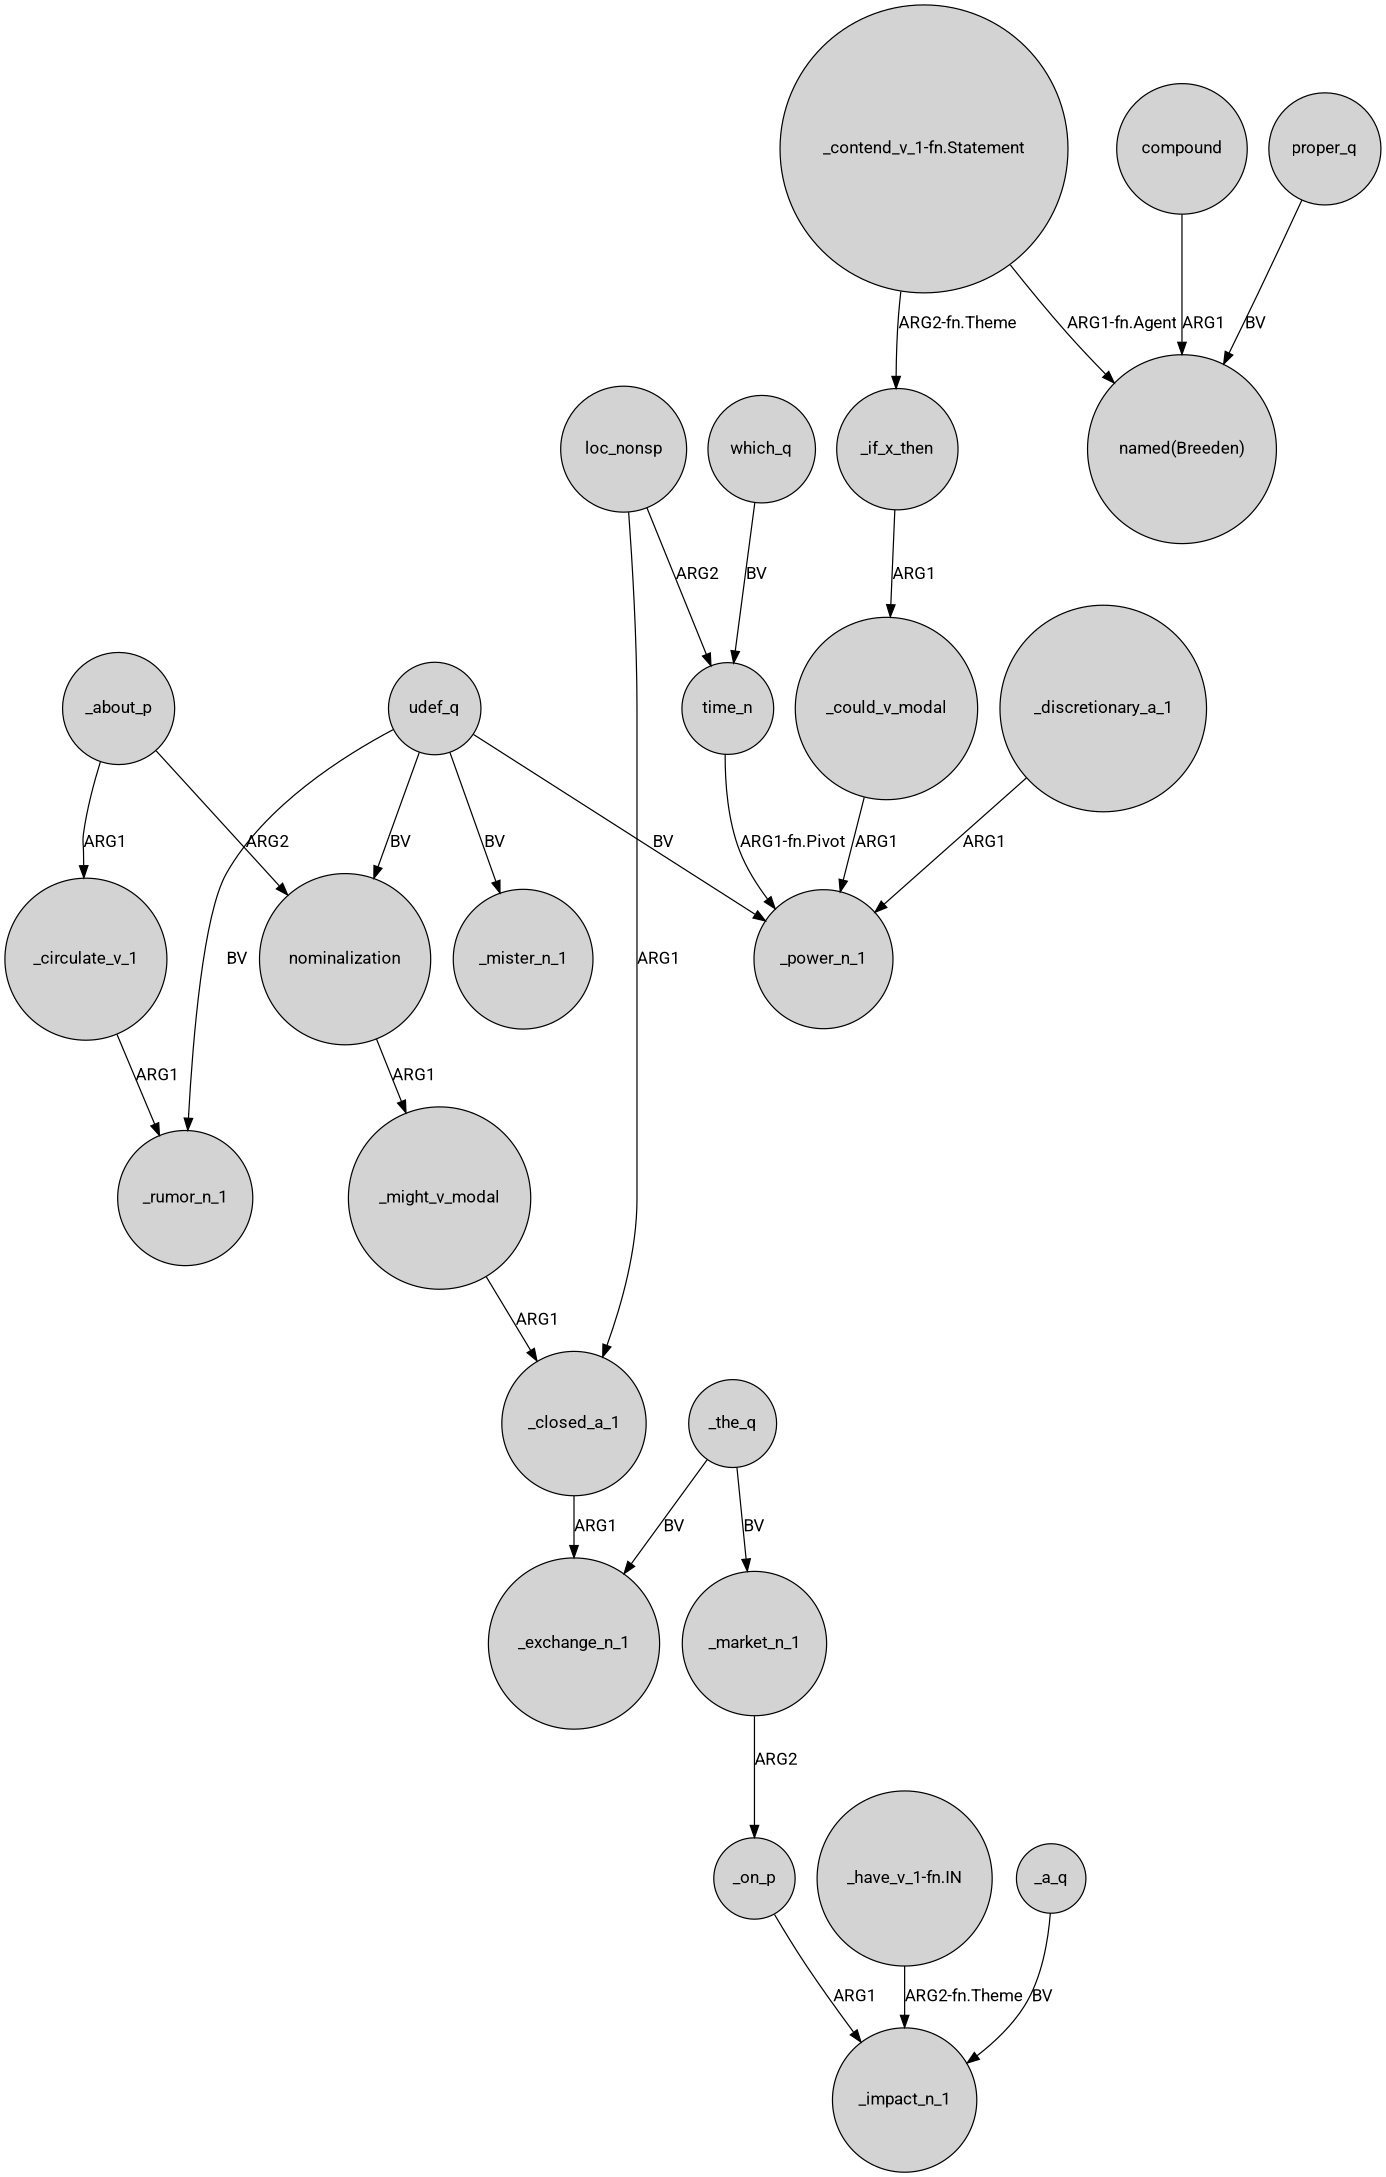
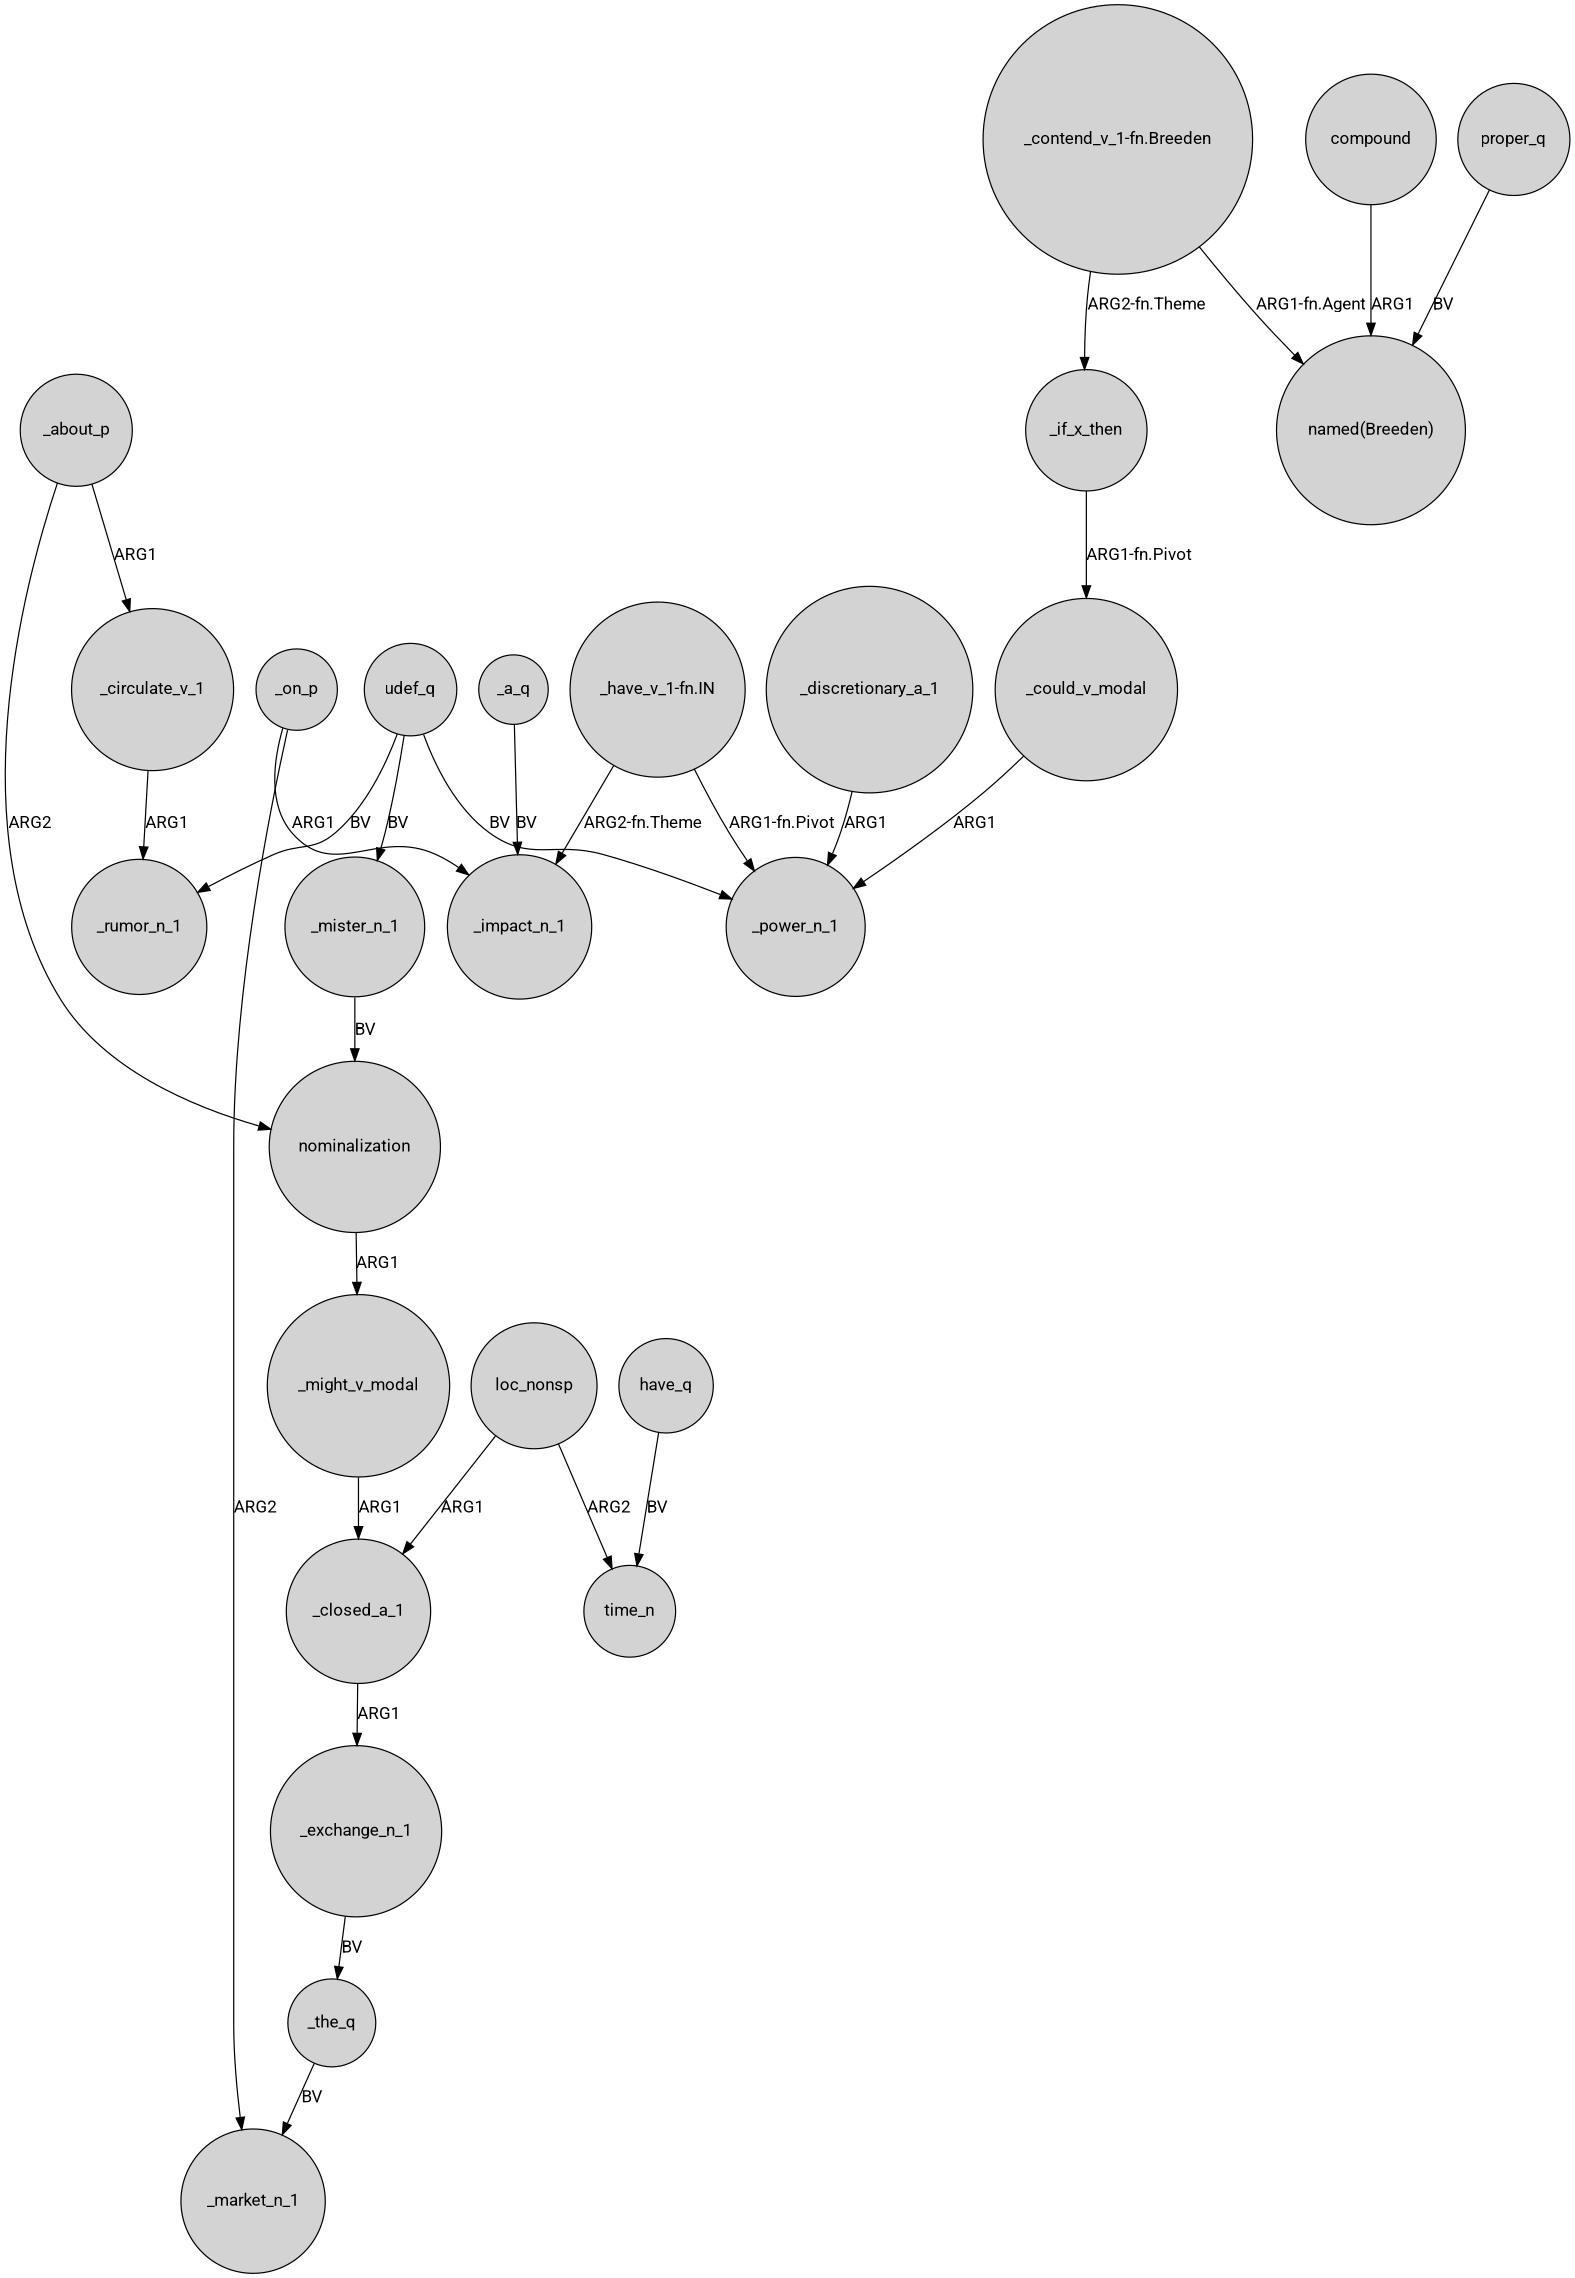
node "_contend_v_1-fn.Statement": label "_contend_v_1-fn.Statement" -> "_contend_v_1-fn.Breeden"
node "which_q": label "which_q" -> "have_q"
edge "_if_x_then" -> "_could_v_modal": label "ARG1" -> "ARG1-fn.Pivot"
edge "udef_q" -> "nominalization": now "_mister_n_1" -> "nominalization"
edge "time_n" -> "_power_n_1": now "_have_v_1-fn.IN" -> "_power_n_1"
edge "_the_q" -> "_exchange_n_1": reversed
edge "_market_n_1" -> "_on_p": reversed
